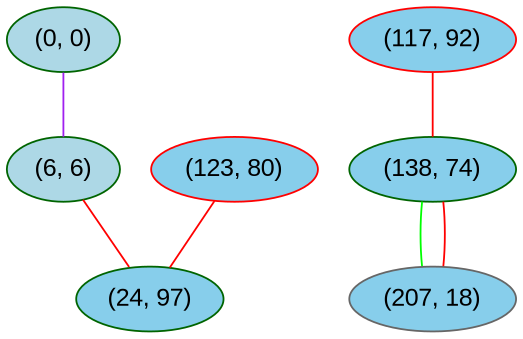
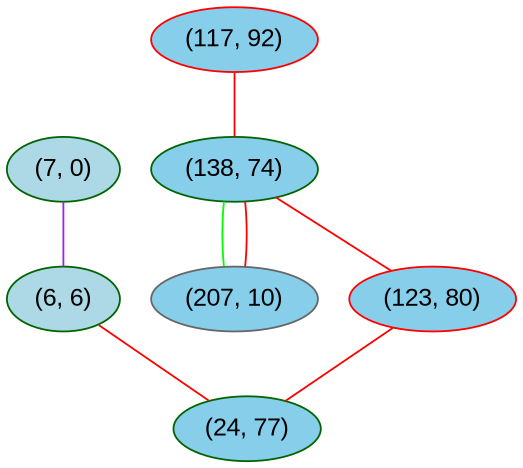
node "(0, 0)": label "(0, 0)" -> "(7, 0)"
edge "(138, 74)" -- "(123, 80)": added
node "(24, 97)": label "(24, 97)" -> "(24, 77)"
node "(207, 18)": label "(207, 18)" -> "(207, 10)"
